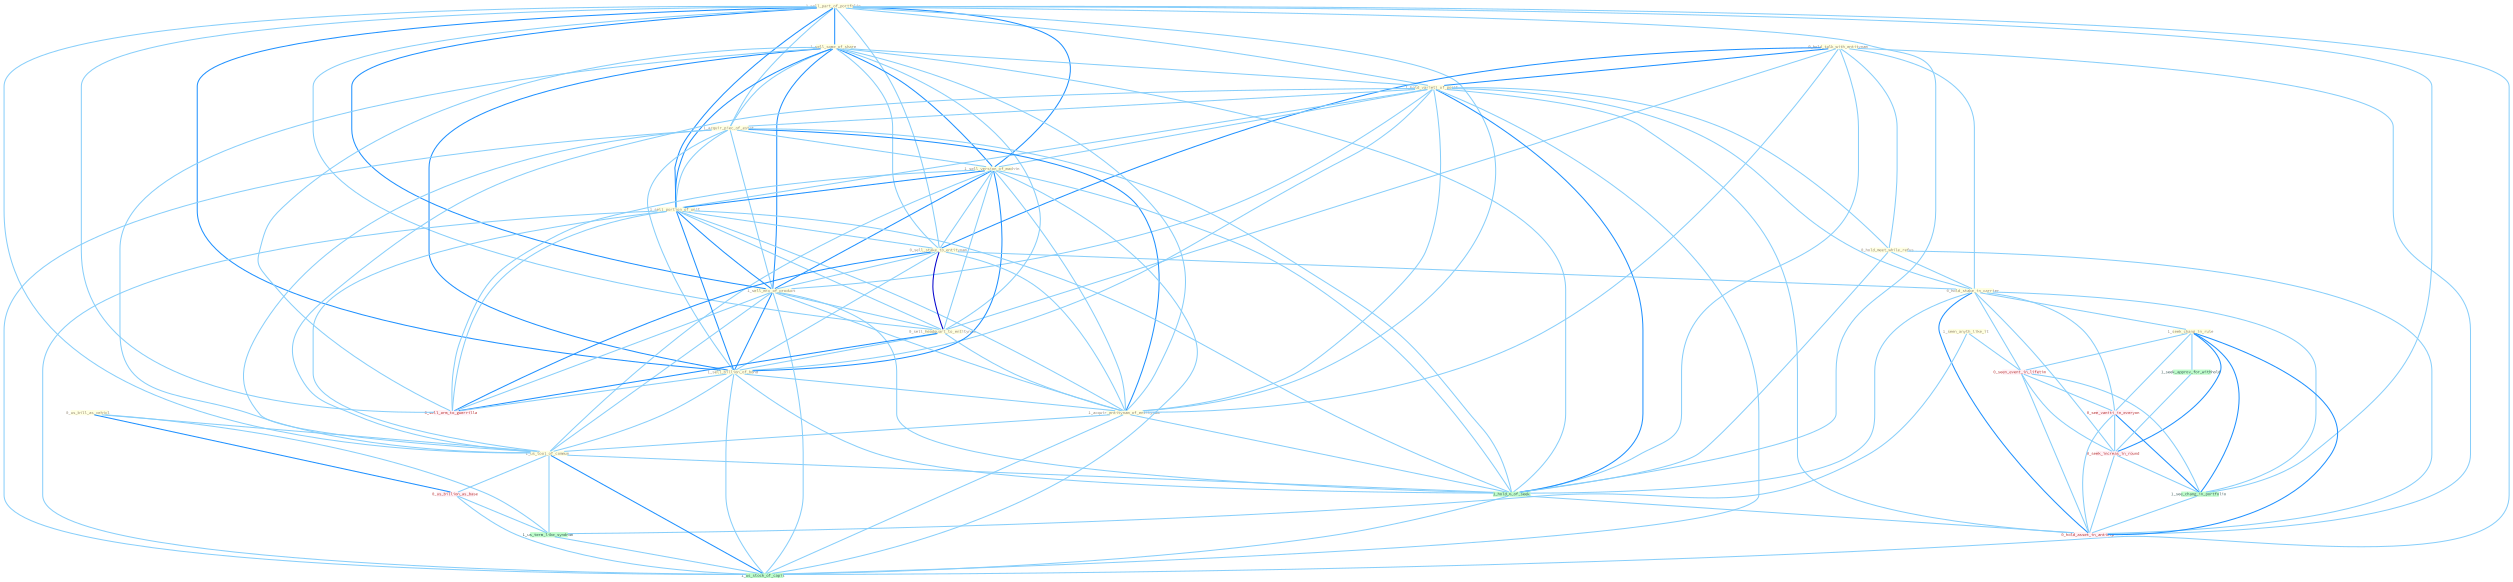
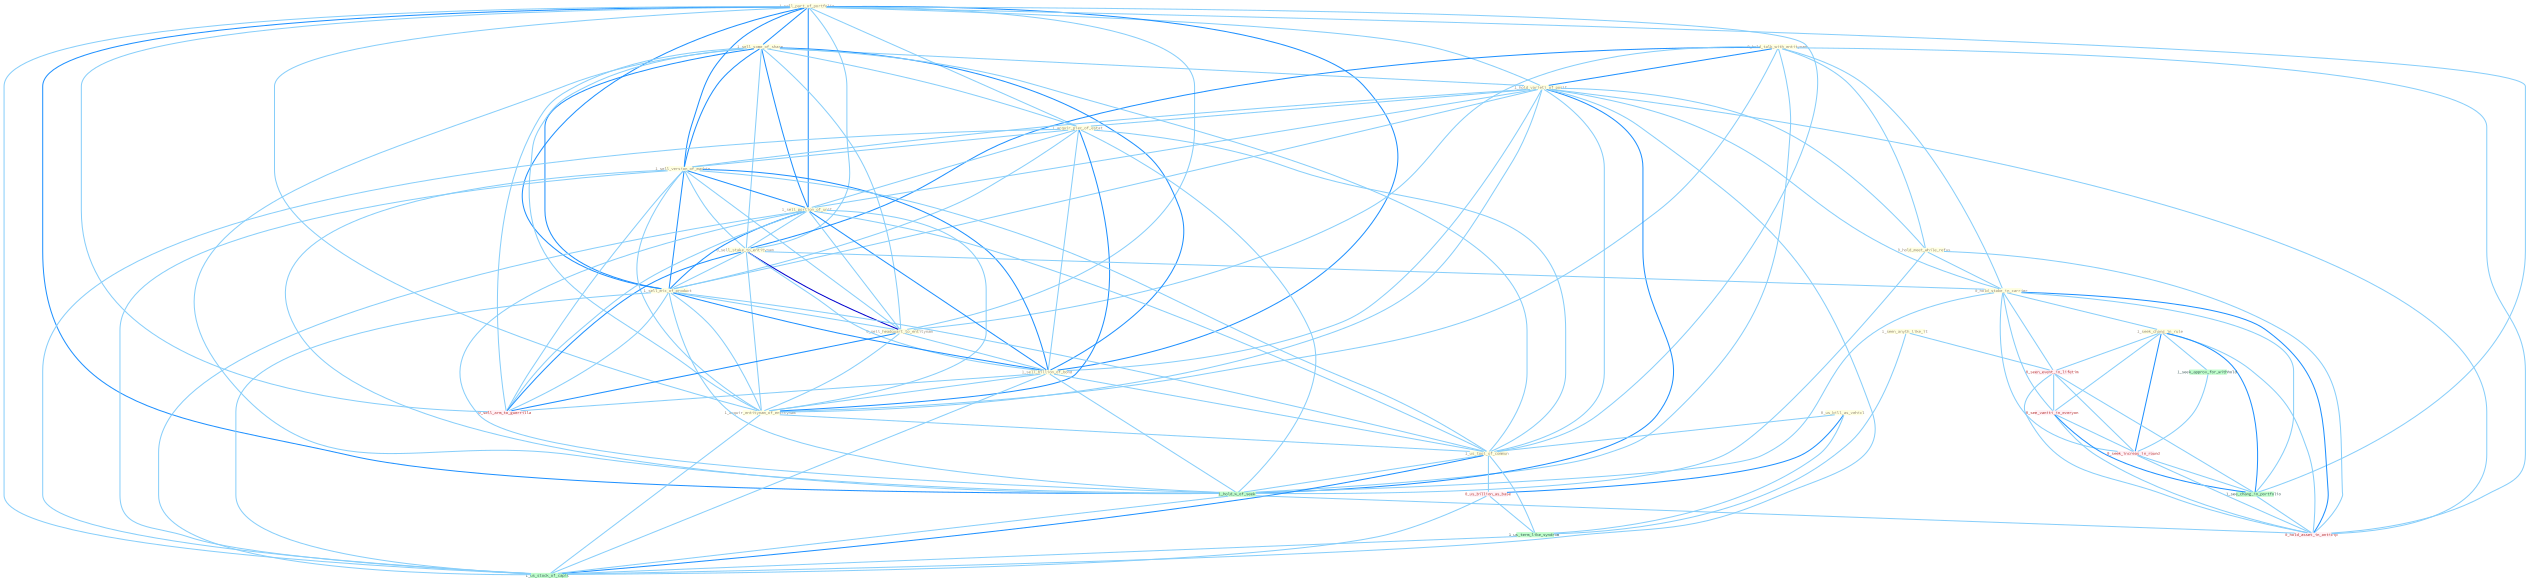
edge "1_sell_part_of_portfolio" -- "1_hold_%_of_seek": color #87cefa -> #1e90ff
edge "1_acquir_entitynam_of_entitynam" -- "1_hold_%_of_seek": removed
edge "1_seek_chang_in_rule" -- "0_hold_asset_in_anticip": color #1e90ff -> #87cefa
